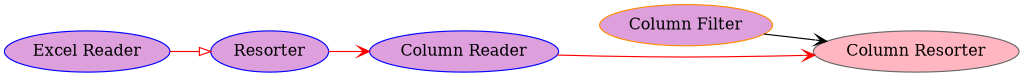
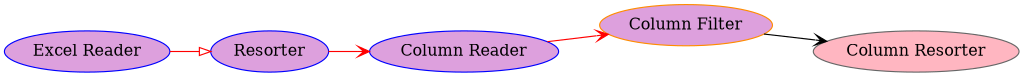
edge "Column Reader" -> "Column Resorter": now "Column Reader" -> "Column Filter"
